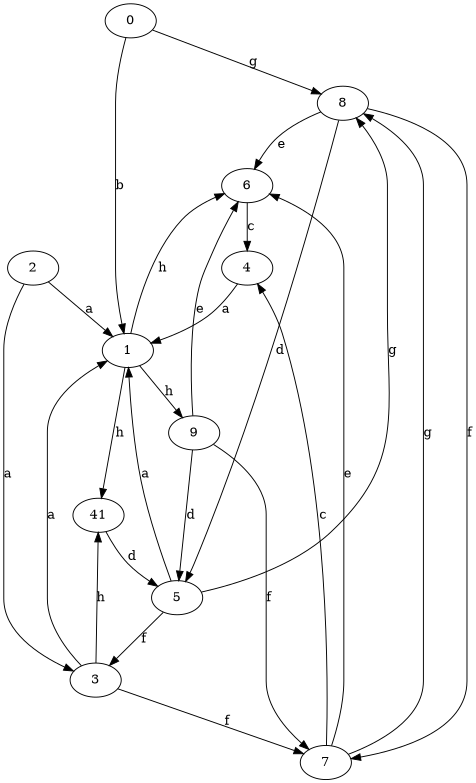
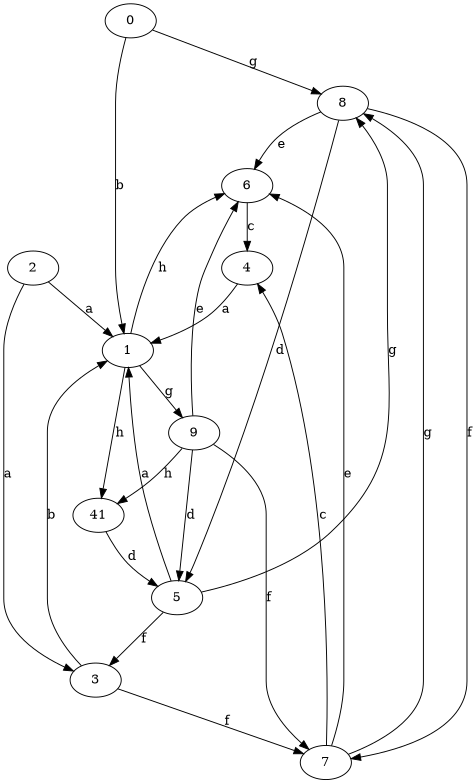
edge "1" -> "9": label "h" -> "g"
edge "3" -> "1": label "a" -> "b"
edge "3" -> "41": now "9" -> "41"
